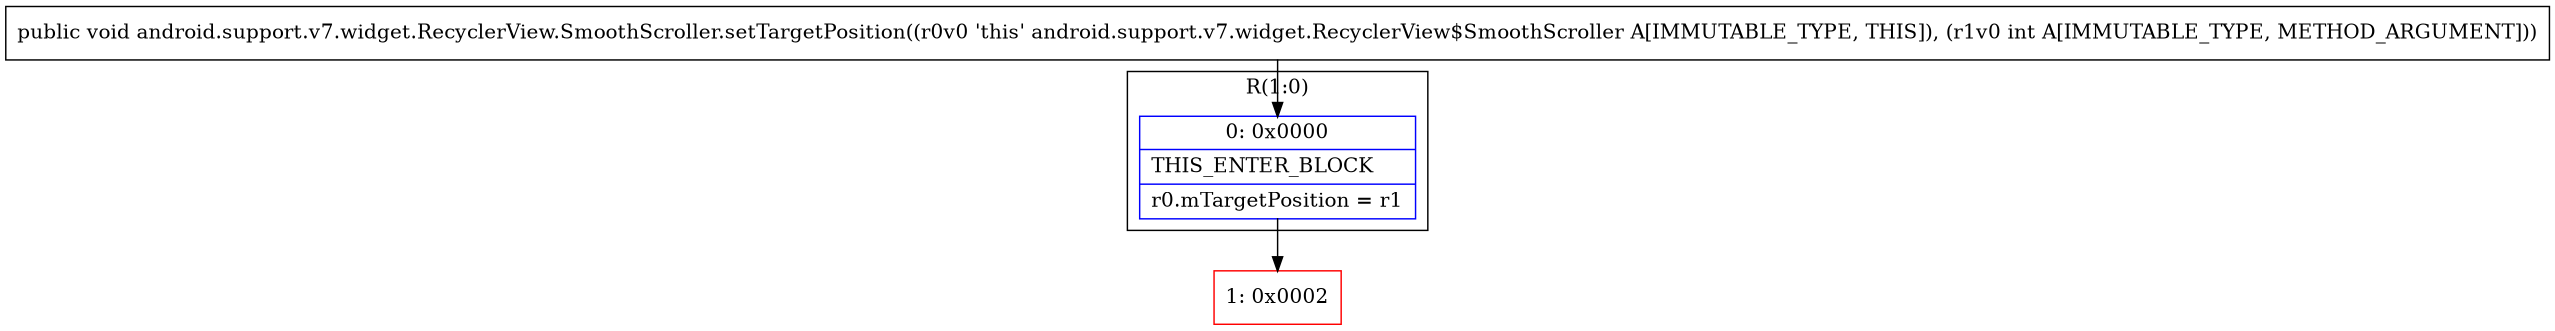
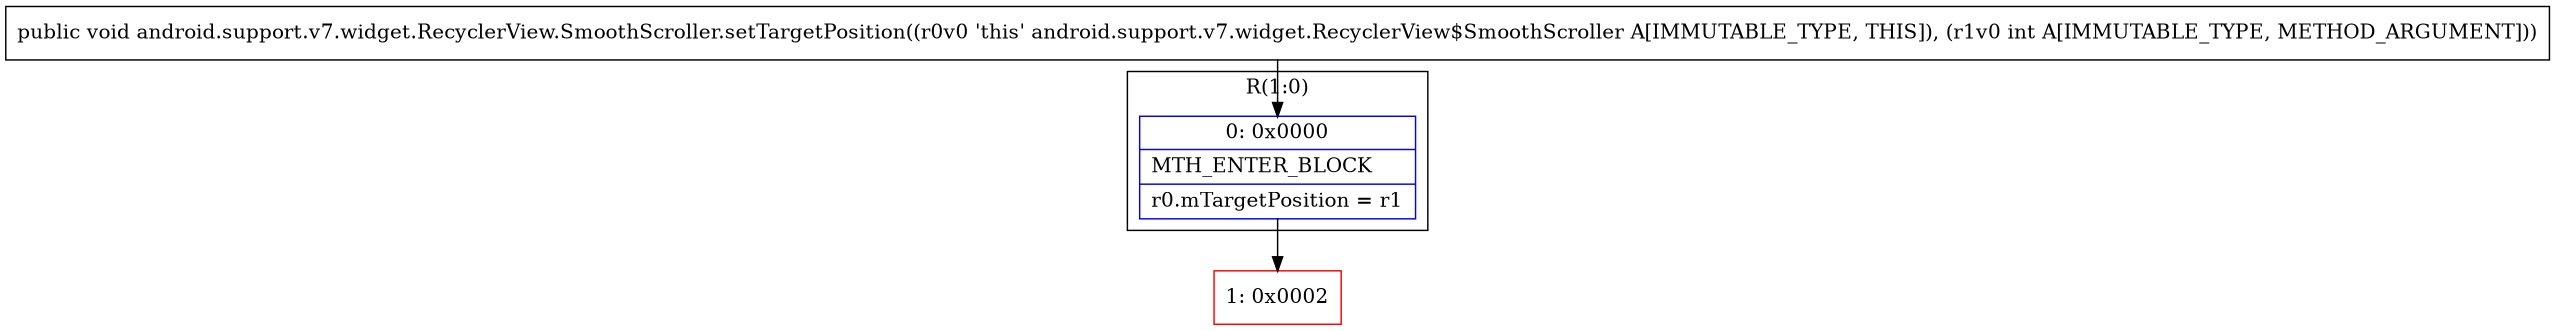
node "0: 0x0000": text "THIS_ENTER_BLOCK" -> "MTH_ENTER_BLOCK"
